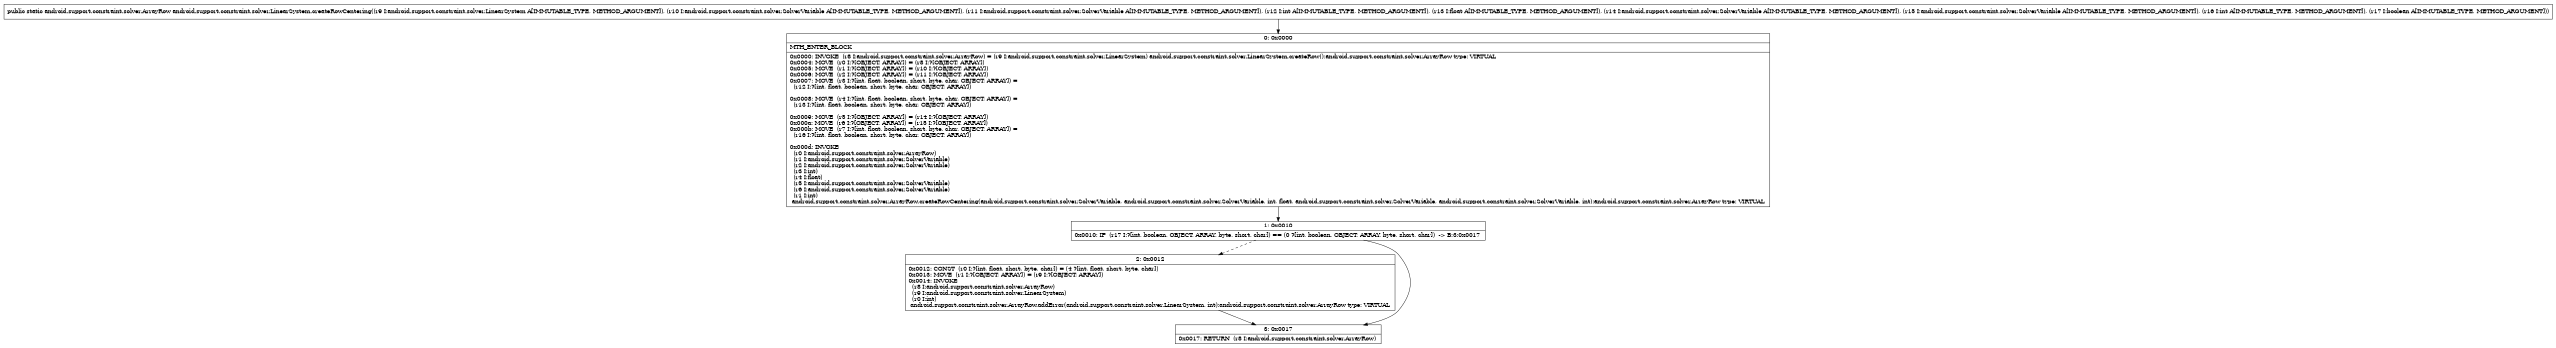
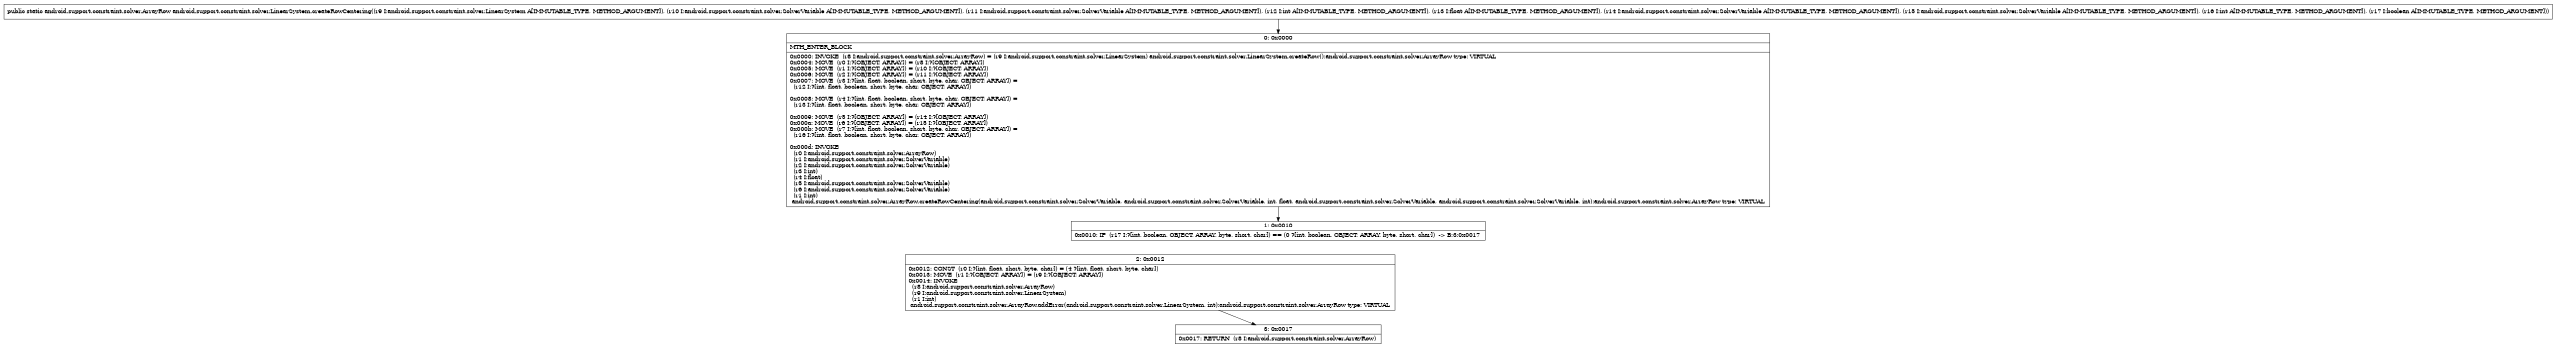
edge "1: 0x0010" -> "2: 0x0012": removed
edge "1: 0x0010" -> "3: 0x0017": removed
node "2: 0x0012": text "(r0 I:int)" -> "(r1 I:int)"
